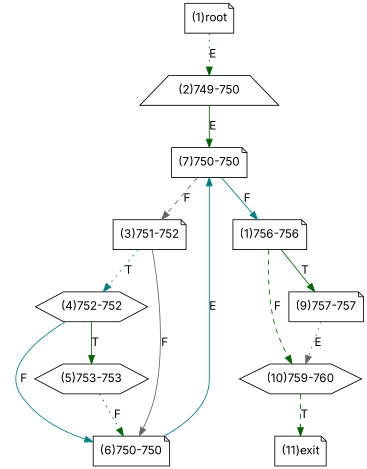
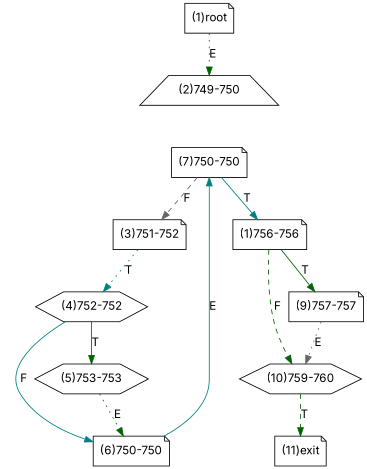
edge "(2)749-750" -> "(7)750-750": removed, label "E"
edge "(7)750-750" -> "(1)756-756": label "F" -> "T"
edge "(3)751-752" -> "(6)750-750": removed, label "F"
edge "(5)753-753" -> "(6)750-750": label "F" -> "E"
